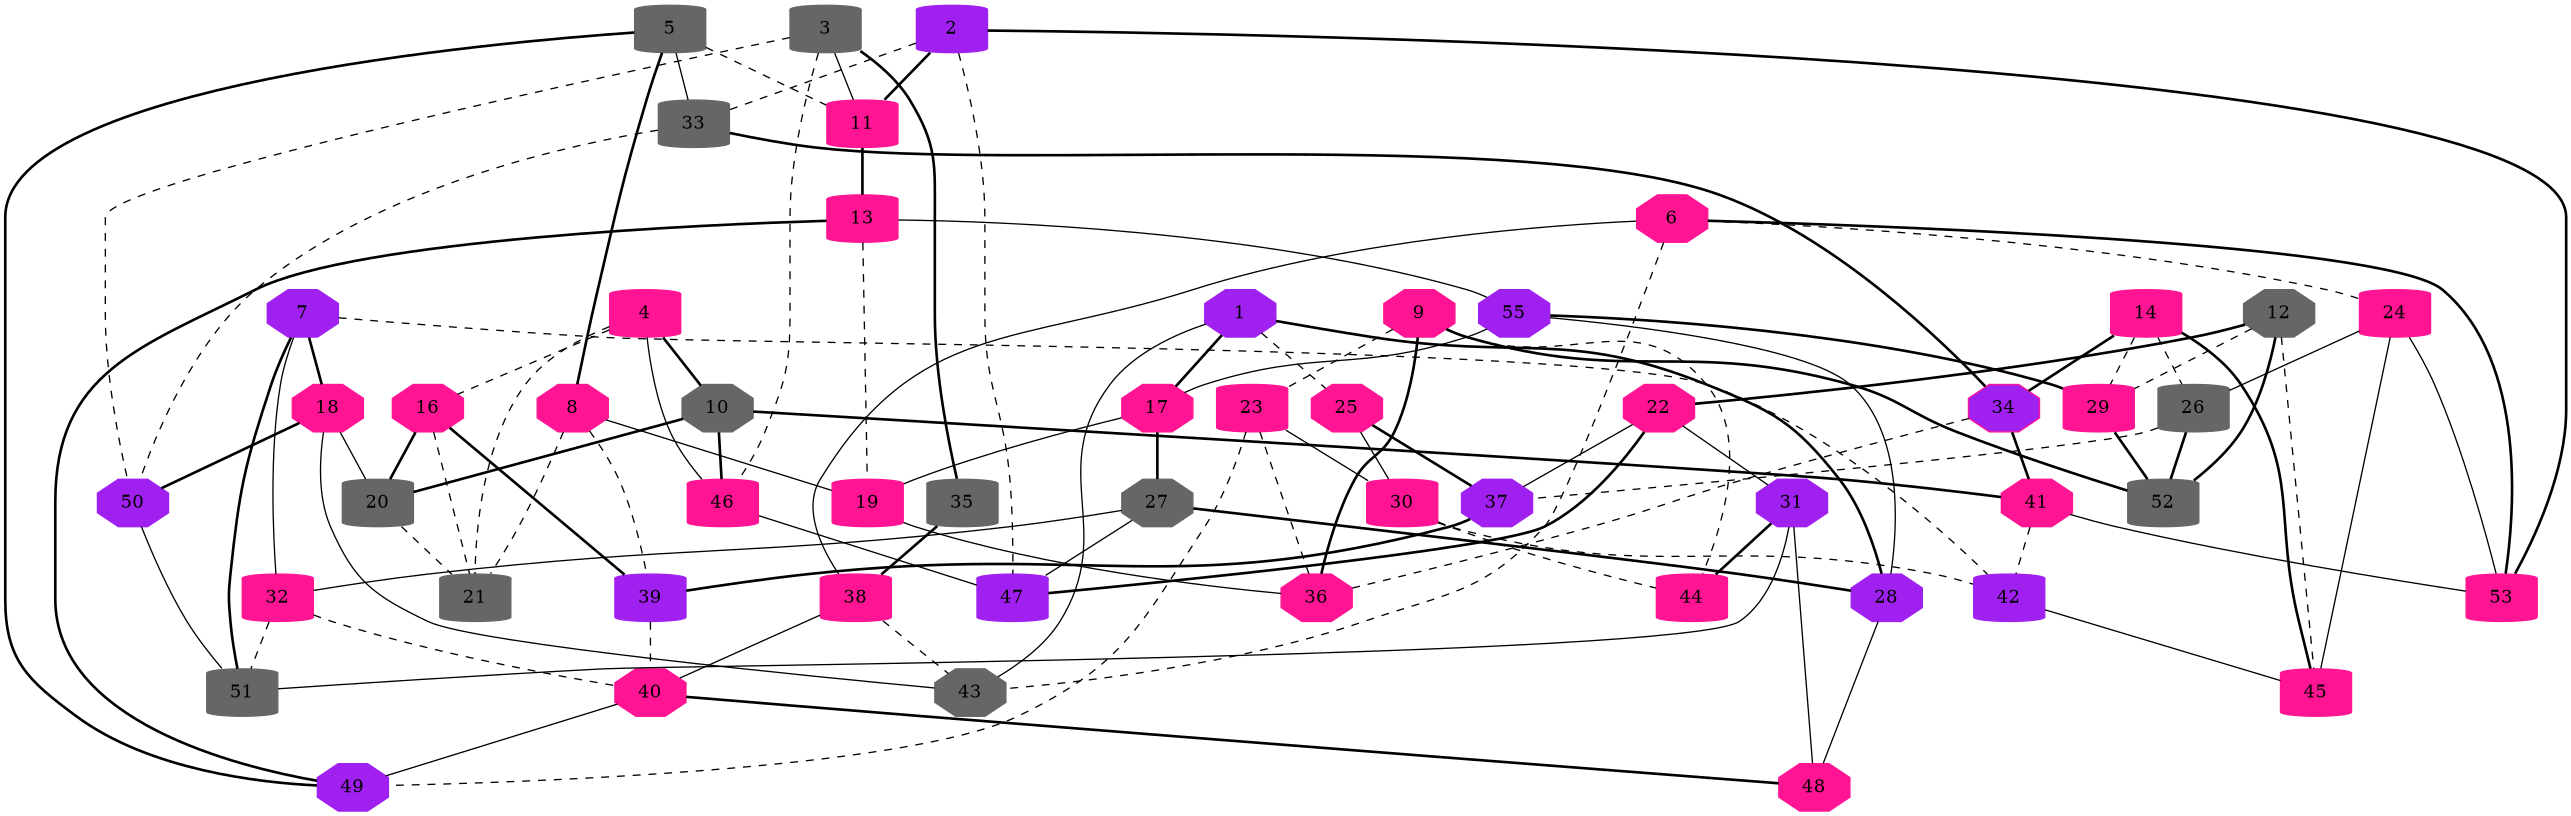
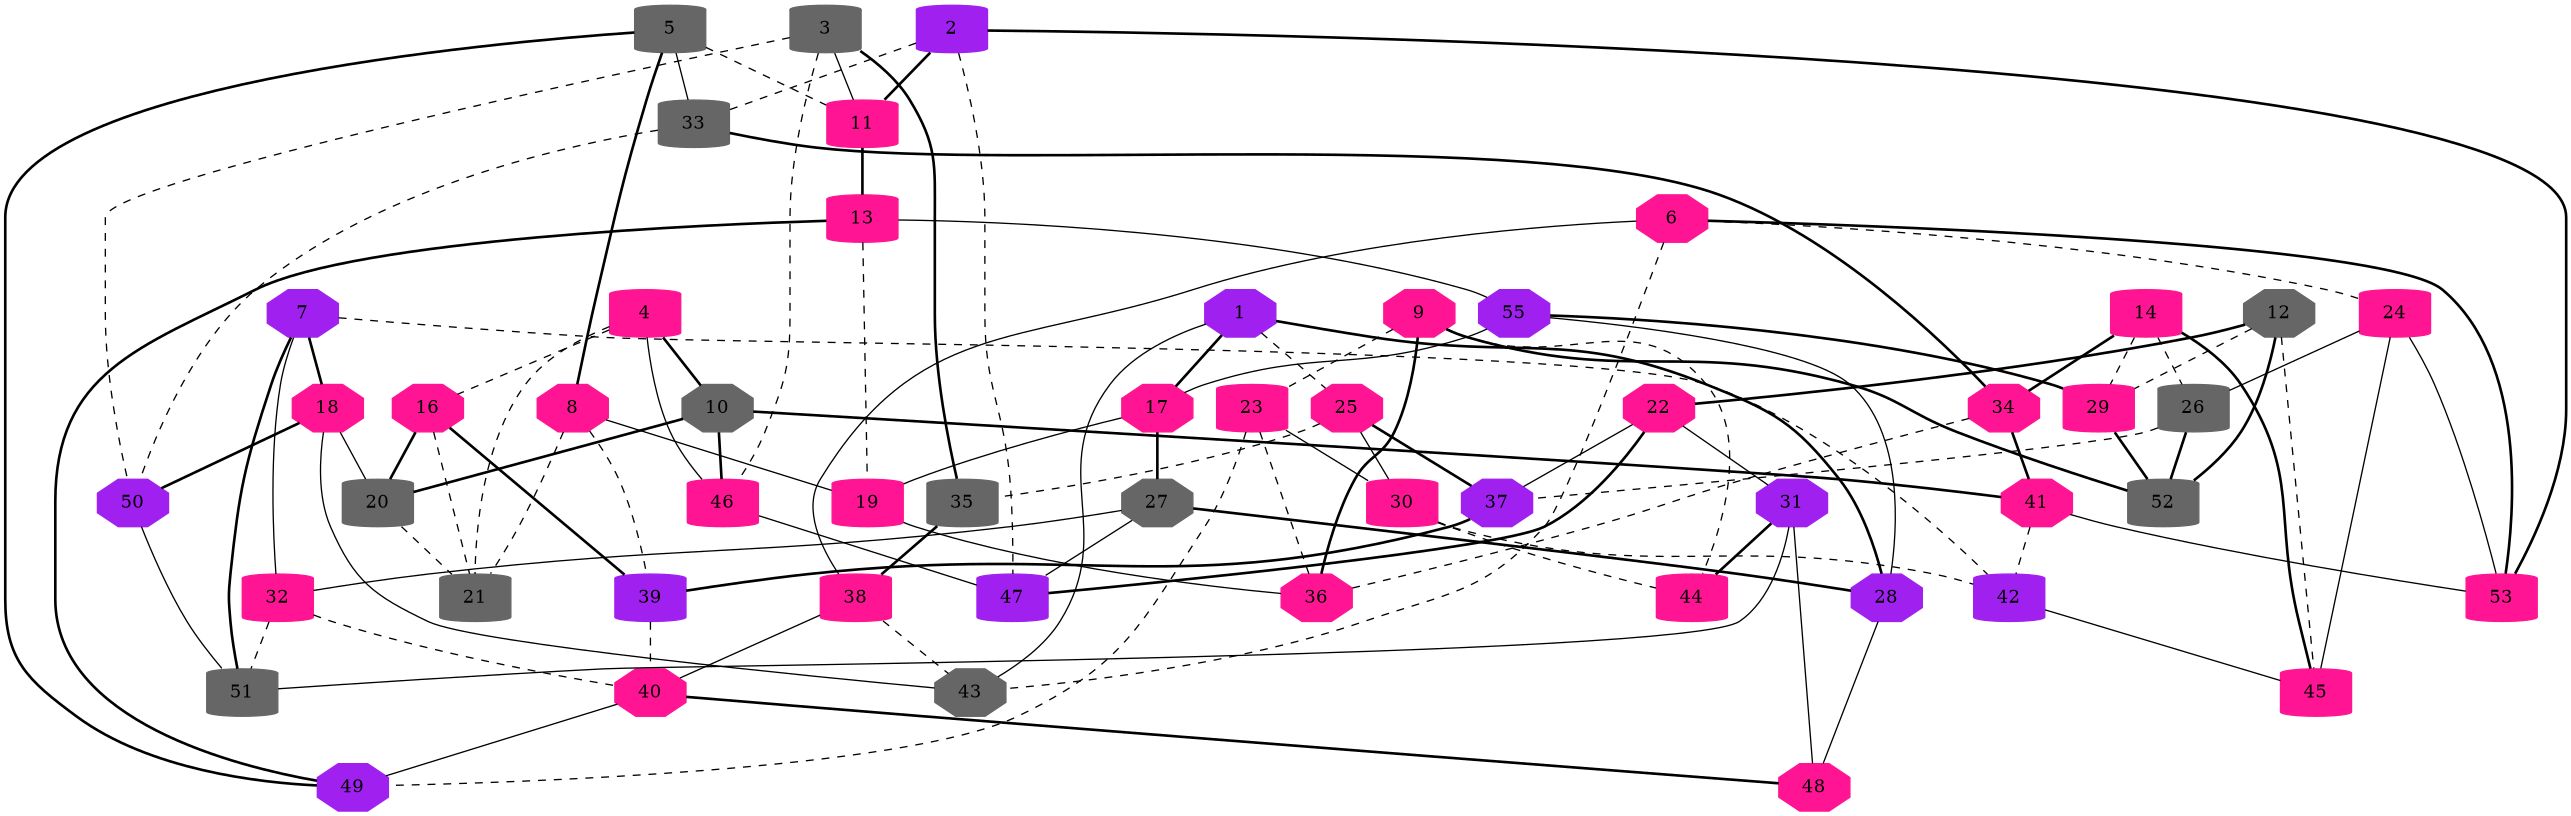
node "34": fillcolor purple -> deeppink
edge "25" -- "35": added
